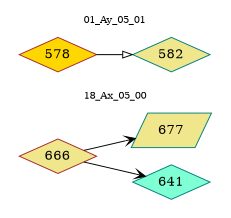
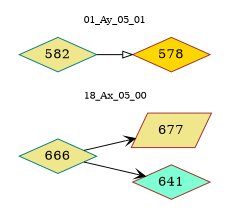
edge "578" -> "582": reversed
node "677": color teal -> brown
node "666": color brown -> teal
node "641": color teal -> brown
